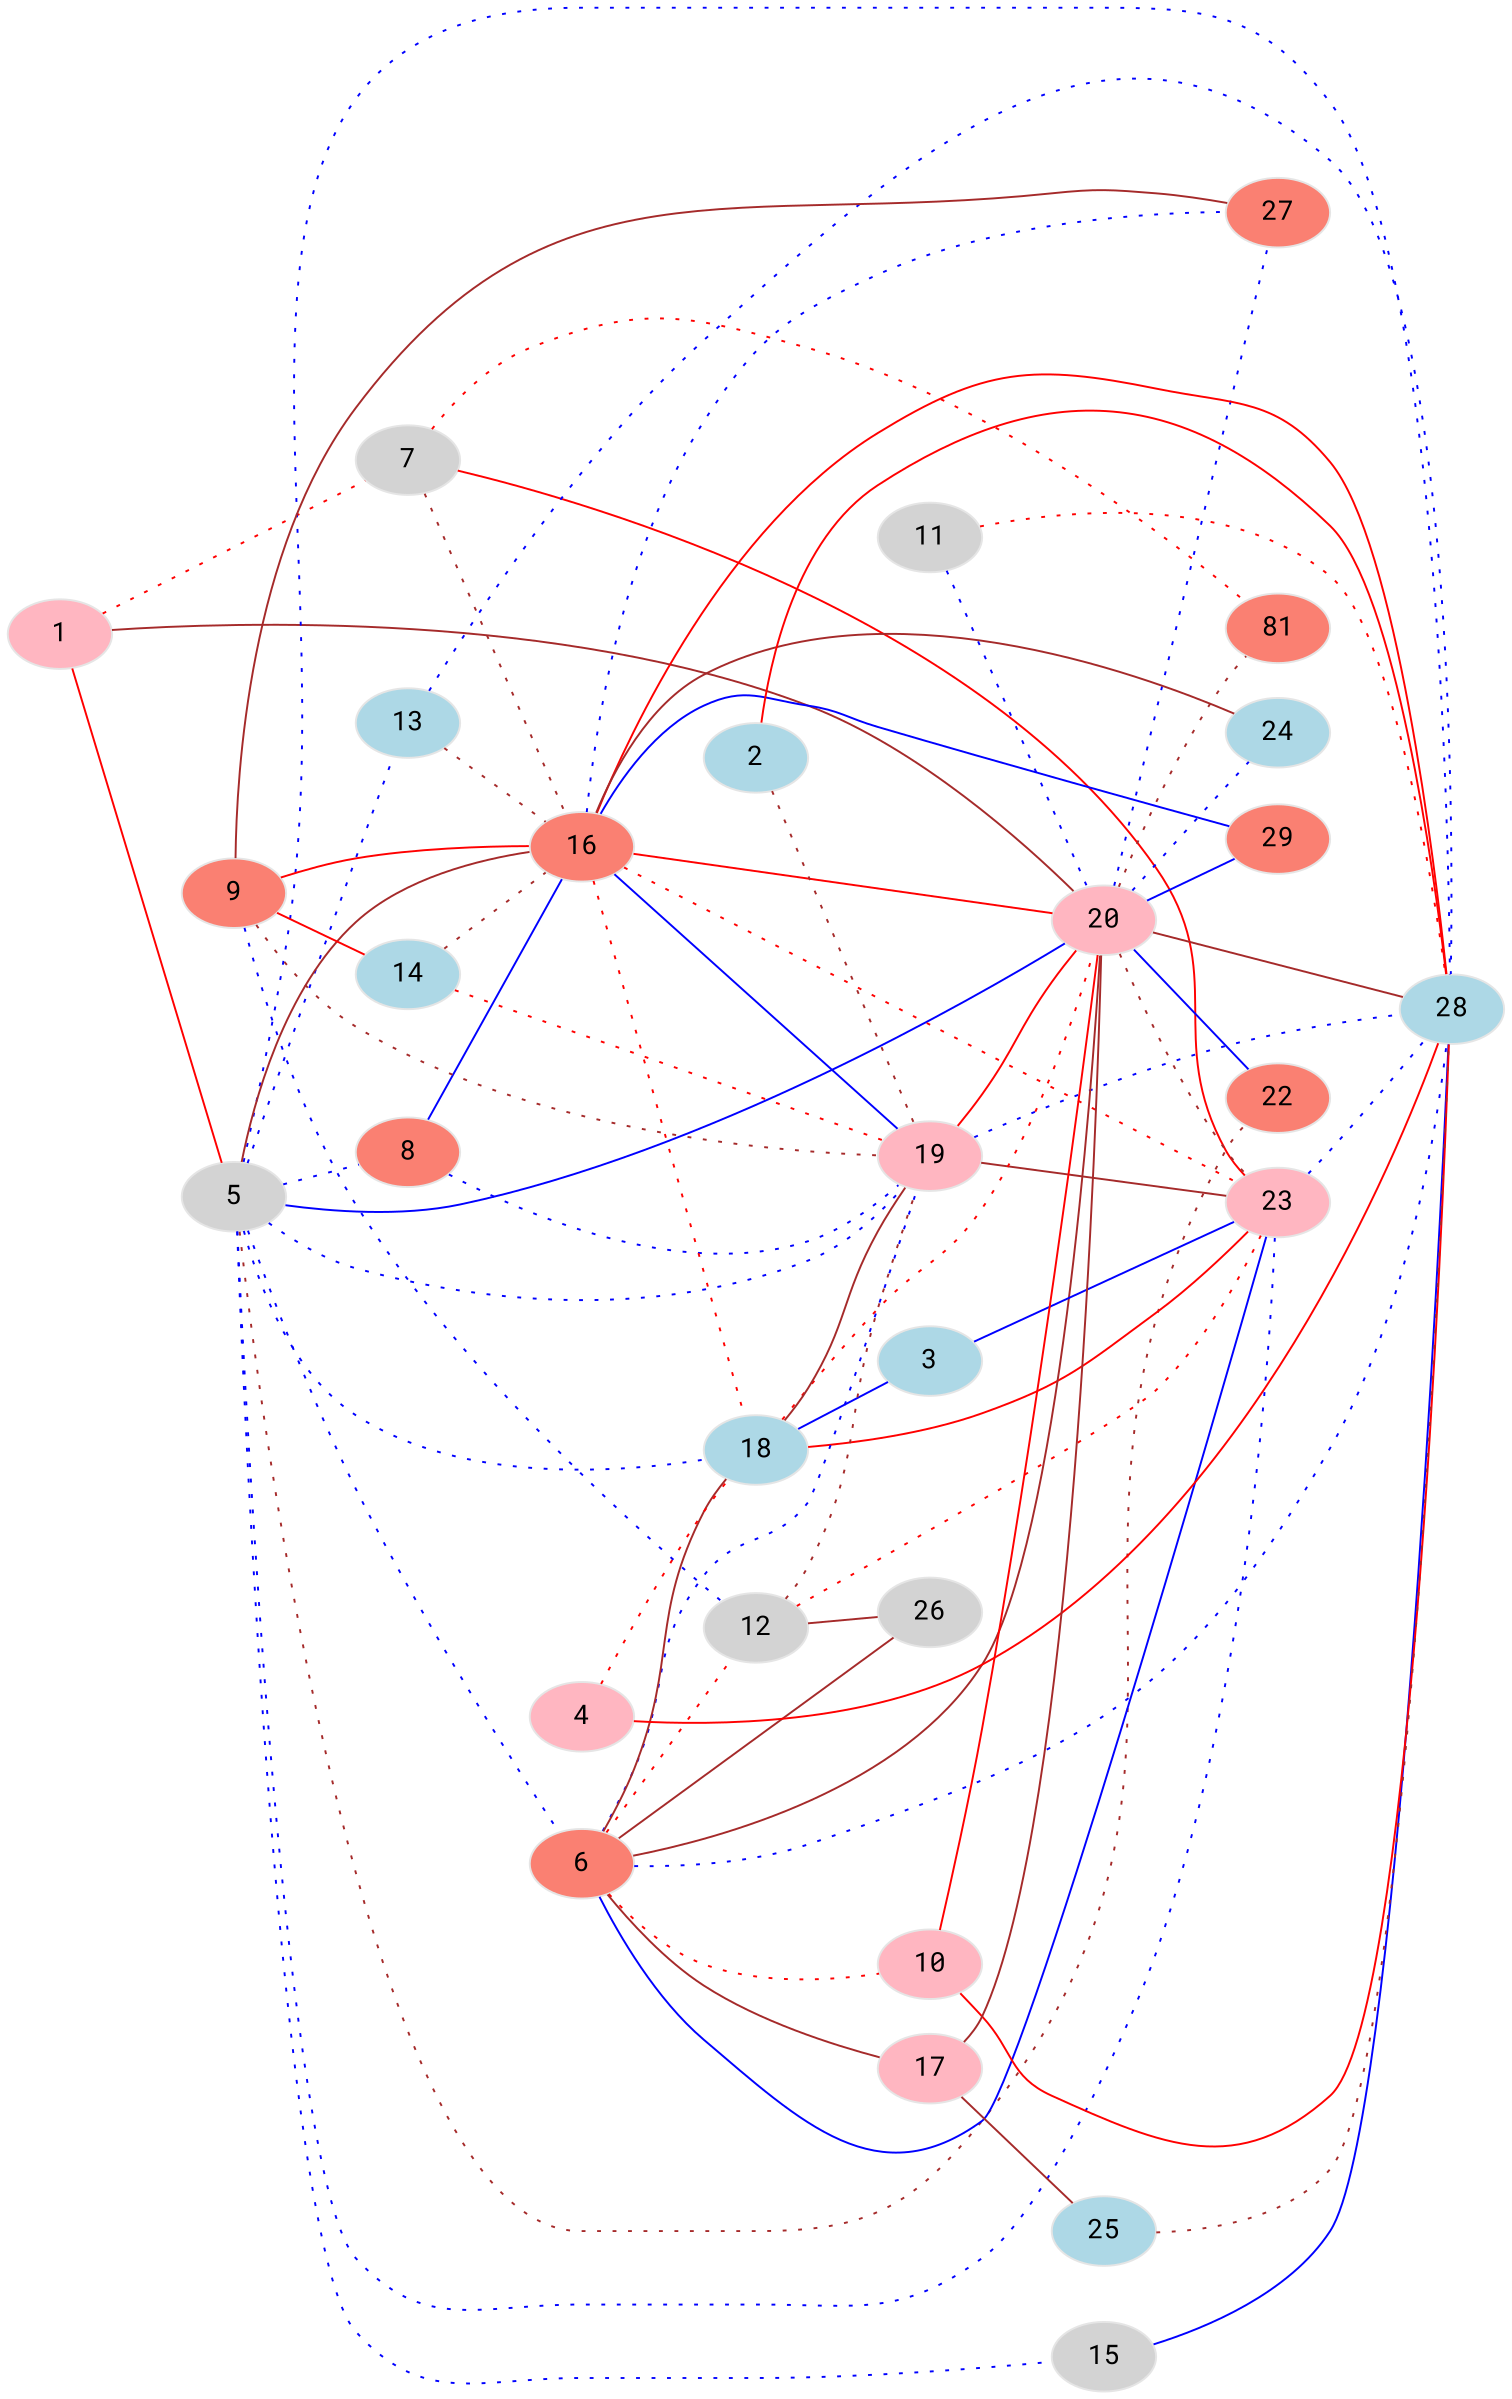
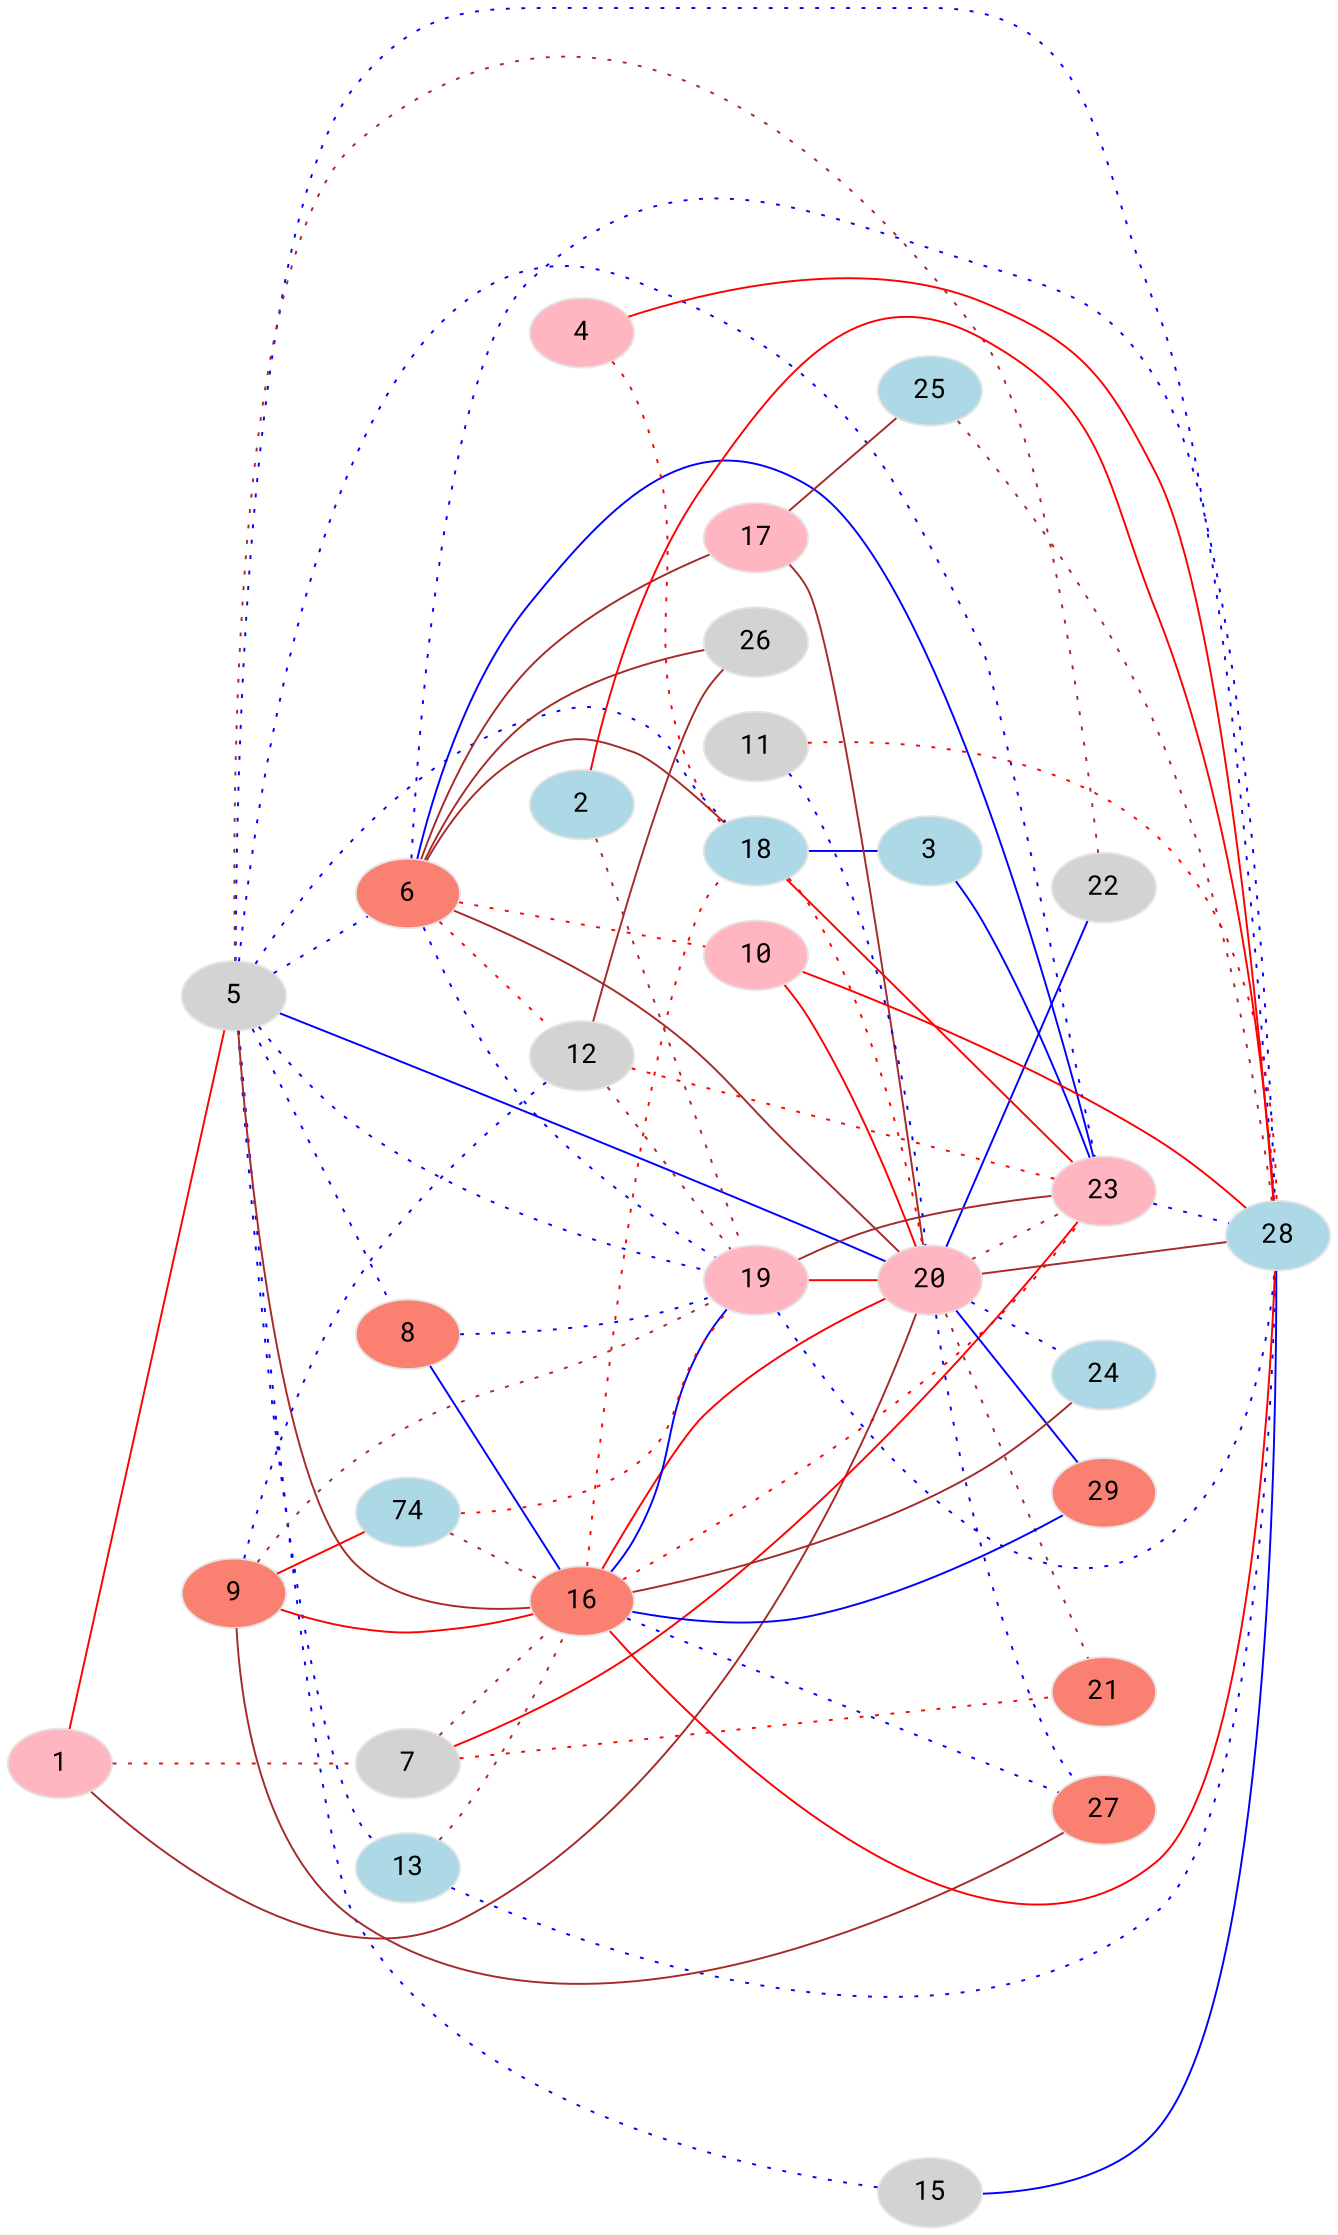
node "81": label "81" -> "21"
node "14": label "14" -> "74"
node "22": fillcolor salmon -> lightgrey
edge "19" -- "18": removed
